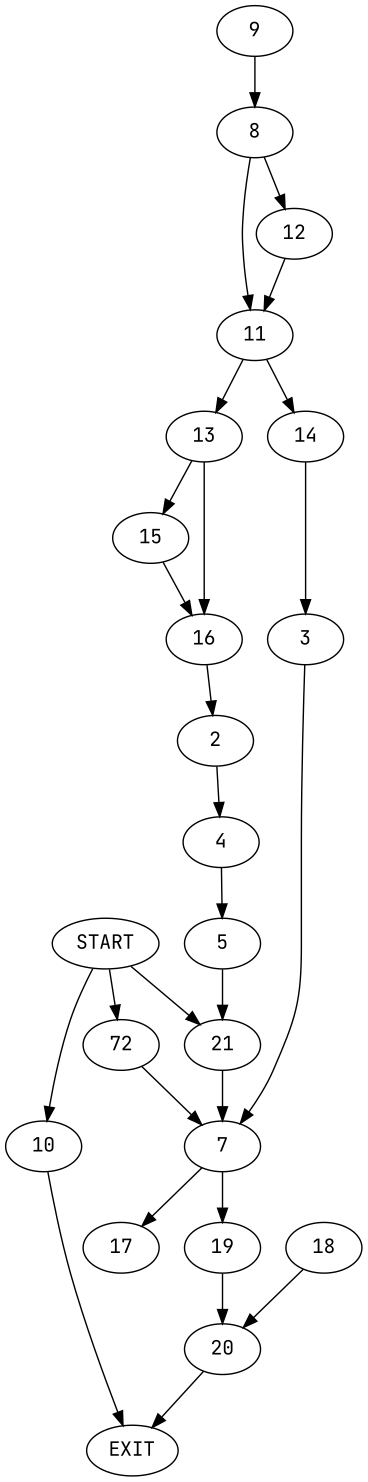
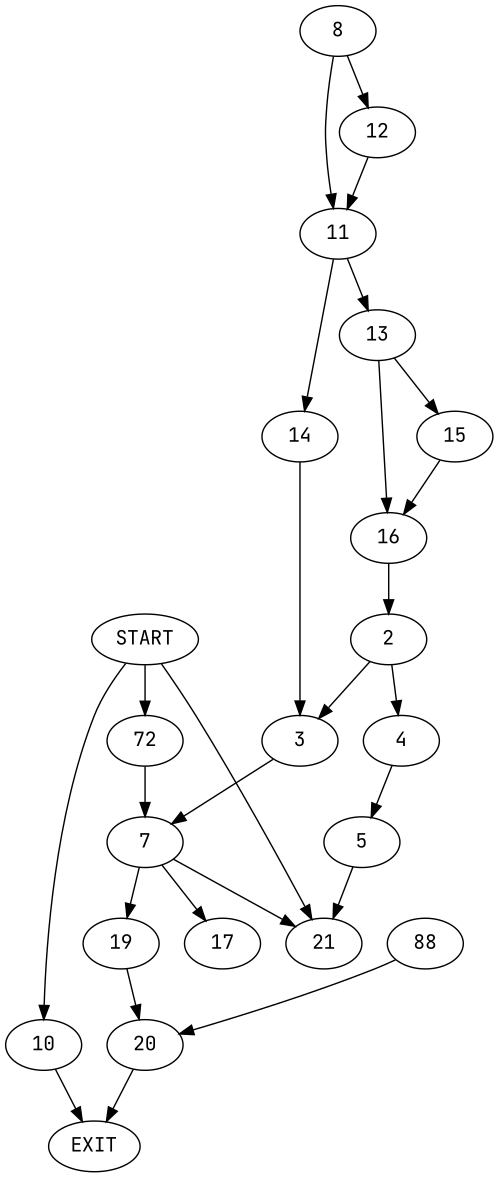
node "9": removed
edge "2" -> "3": added
edge "21" -> "7": reversed
node "18": label "18" -> "88"
